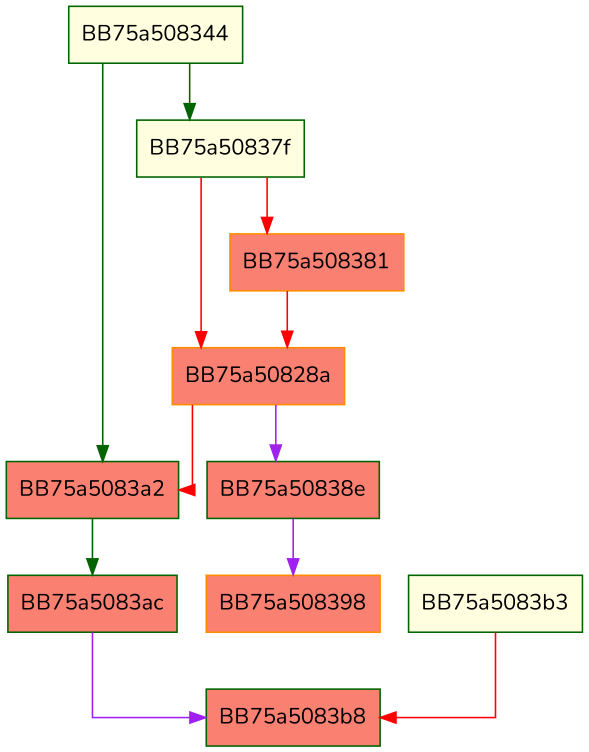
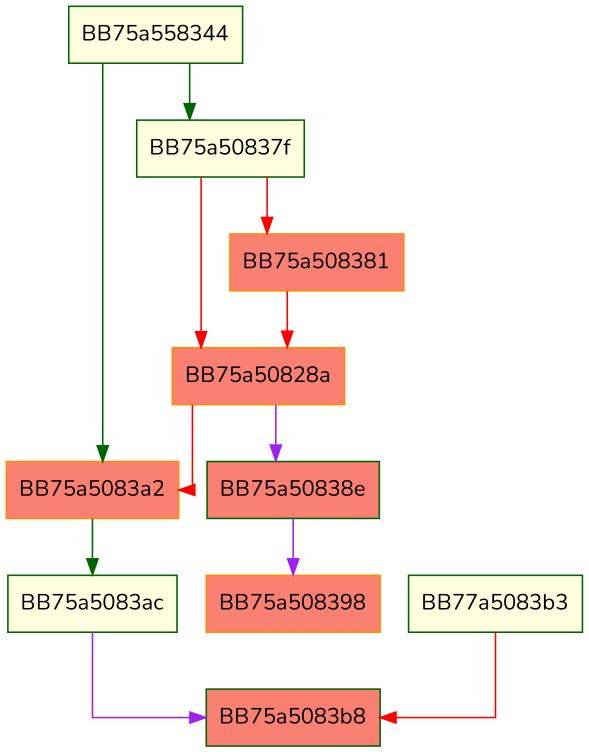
node "BB75a508344": label "BB75a508344" -> "BB75a558344"
node "BB75a5083a2": color darkgreen -> darkorange
node "BB75a5083ac": fillcolor salmon -> lightyellow
node "BB75a5083b3": label "BB75a5083b3" -> "BB77a5083b3"
